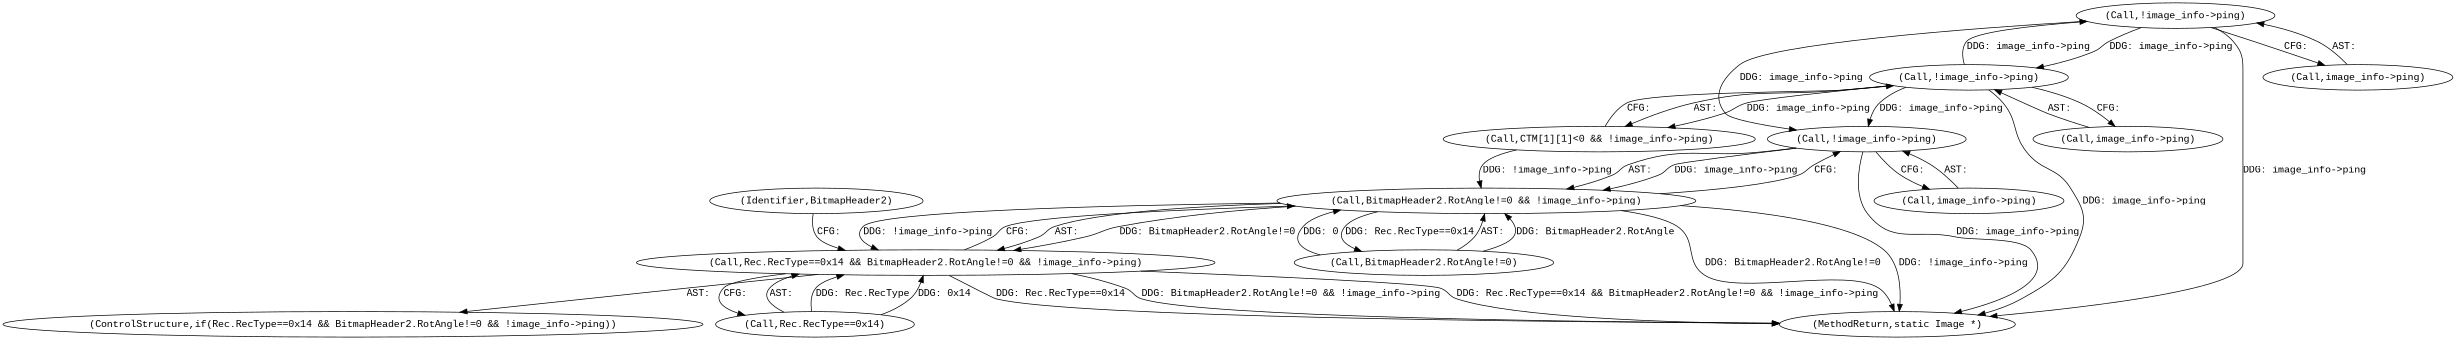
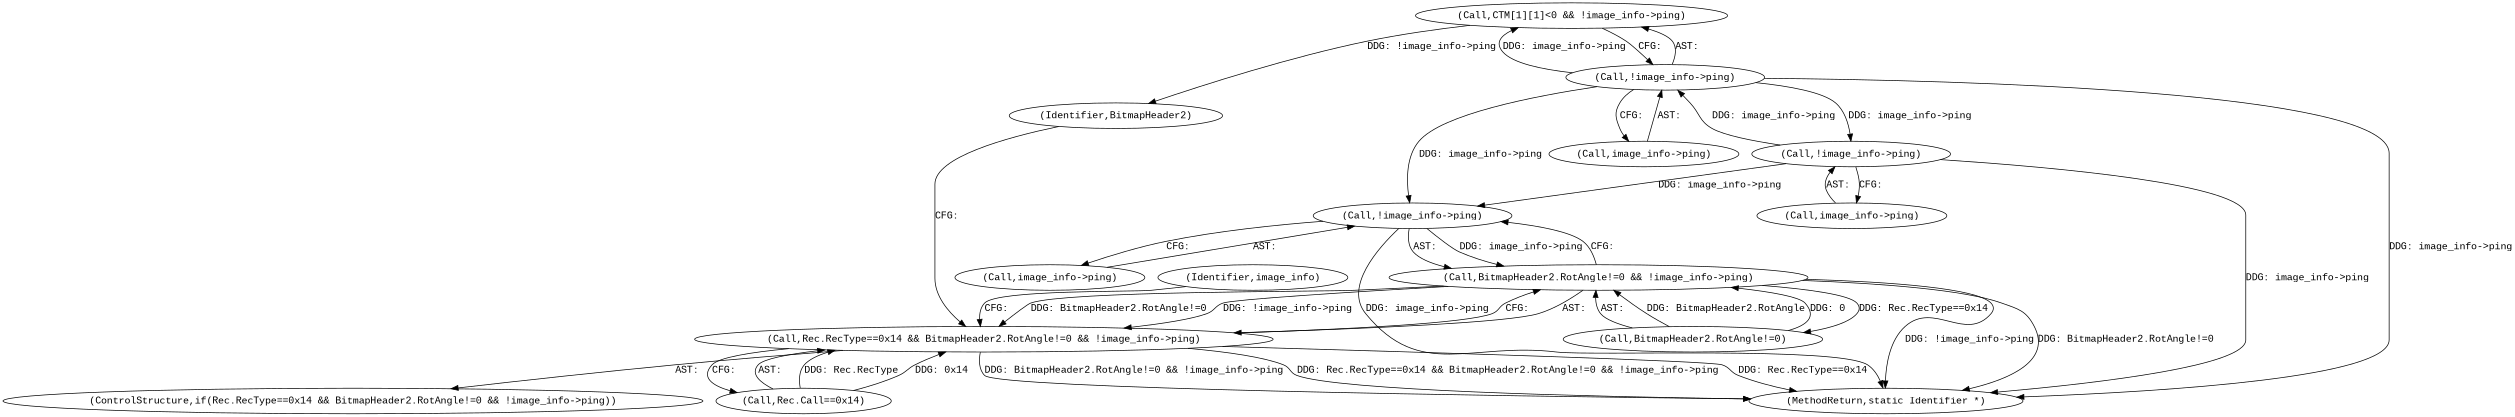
edge "(Call,CTM[1][1]<0 && !image_info->ping)" -> "(Call,BitmapHeader2.RotAngle!=0 && !image_info->ping)": now "(Call,CTM[1][1]<0 && !image_info->ping)" -> "(Identifier,BitmapHeader2)"
node "(Identifier,image_info)": added
node "(Call,Rec.RecType==0x14)": label "(Call,Rec.RecType==0x14)" -> "(Call,Rec.Call==0x14)"
node "(MethodReturn,static Image *)": label "(MethodReturn,static Image *)" -> "(MethodReturn,static Identifier *)"
